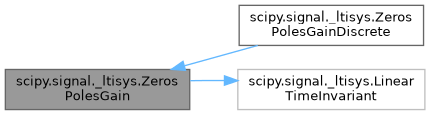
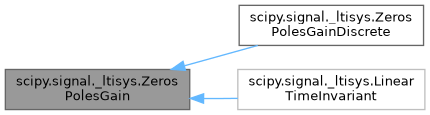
edge "scipy.signal._ltisys.Zeros PolesGain" -> "scipy.signal._ltisys.Linear TimeInvariant": reversed
